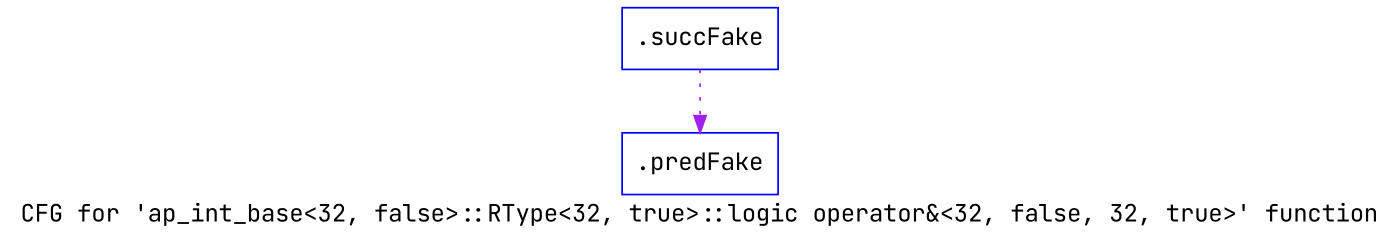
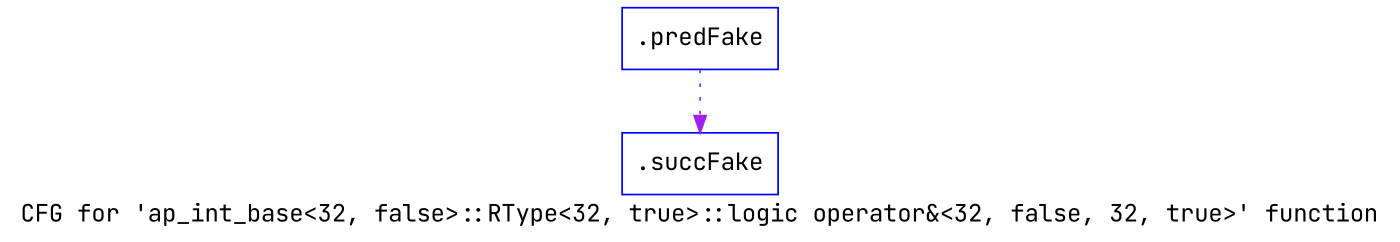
edge ".succFake" -> ".predFake": reversed
